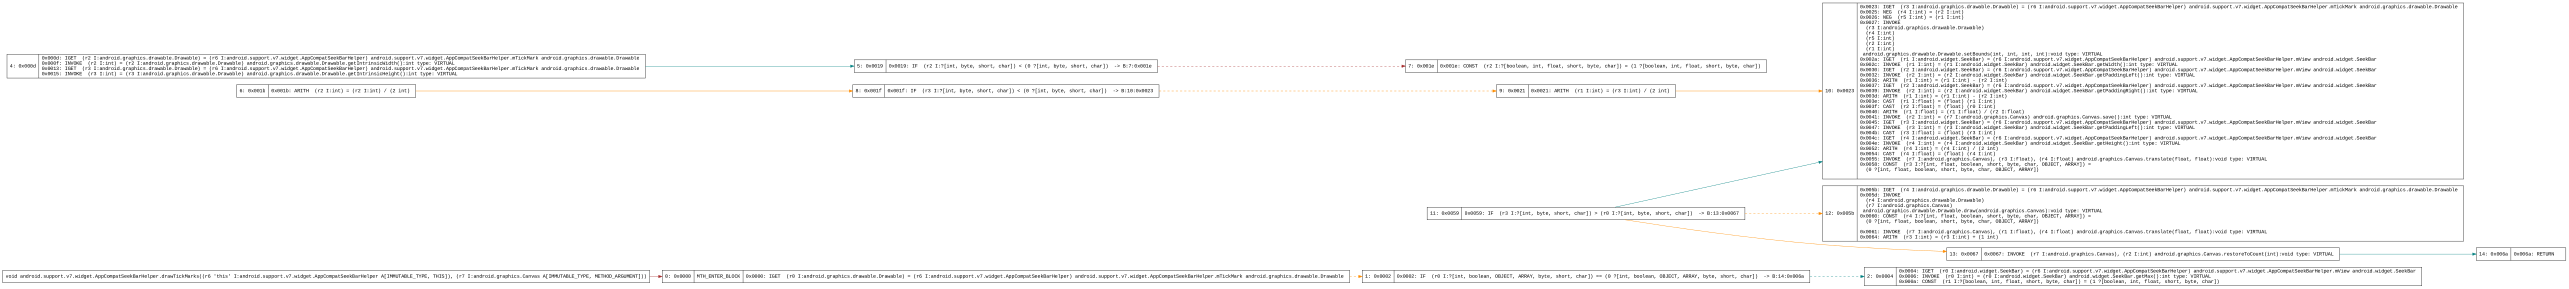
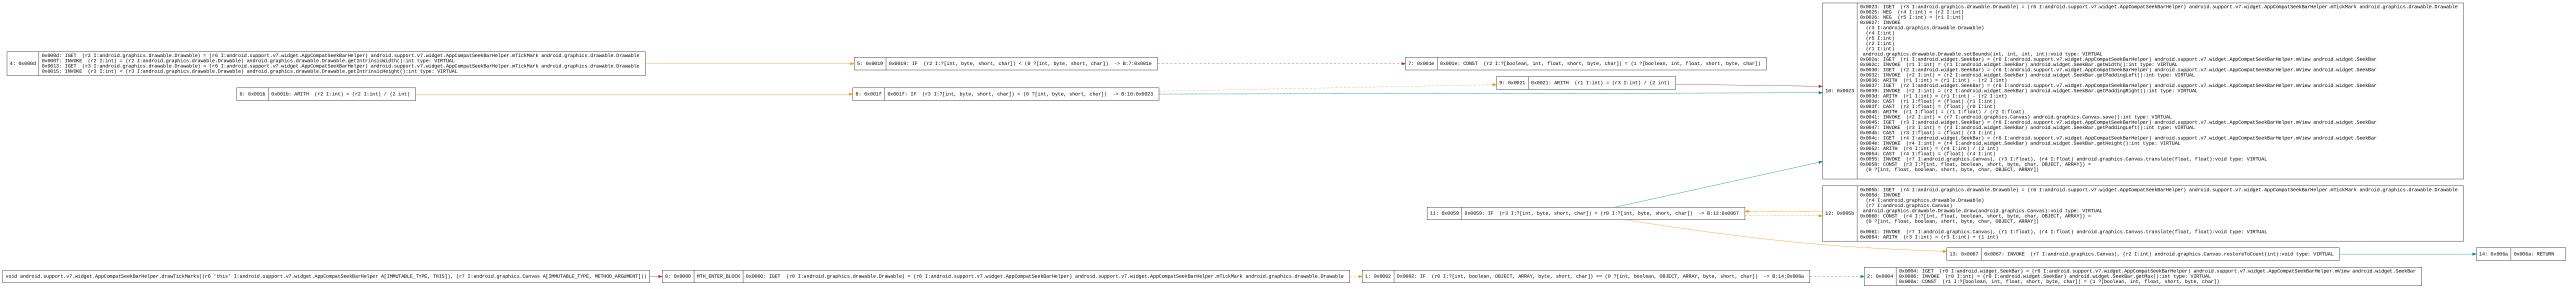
edge "4: 0x000d" -> "5: 0x0019": color teal -> darkorange
edge "9: 0x0021" -> "10: 0x0023": color darkorange -> brown
edge "8: 0x001f" -> "10: 0x0023": added
edge "12: 0x005b" -> "11: 0x0059": added
